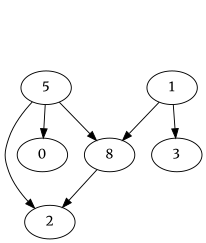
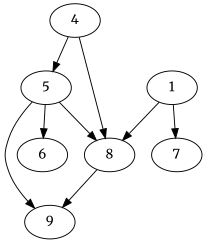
node "4": added
node "0": label "0" -> "6"
node "3": label "3" -> "7"
node "2": label "2" -> "9"
